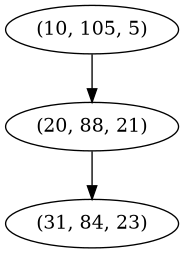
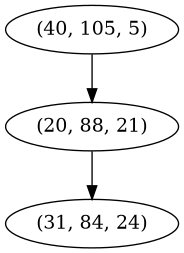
node "(10, 105, 5)": label "(10, 105, 5)" -> "(40, 105, 5)"
node "(31, 84, 23)": label "(31, 84, 23)" -> "(31, 84, 24)"
